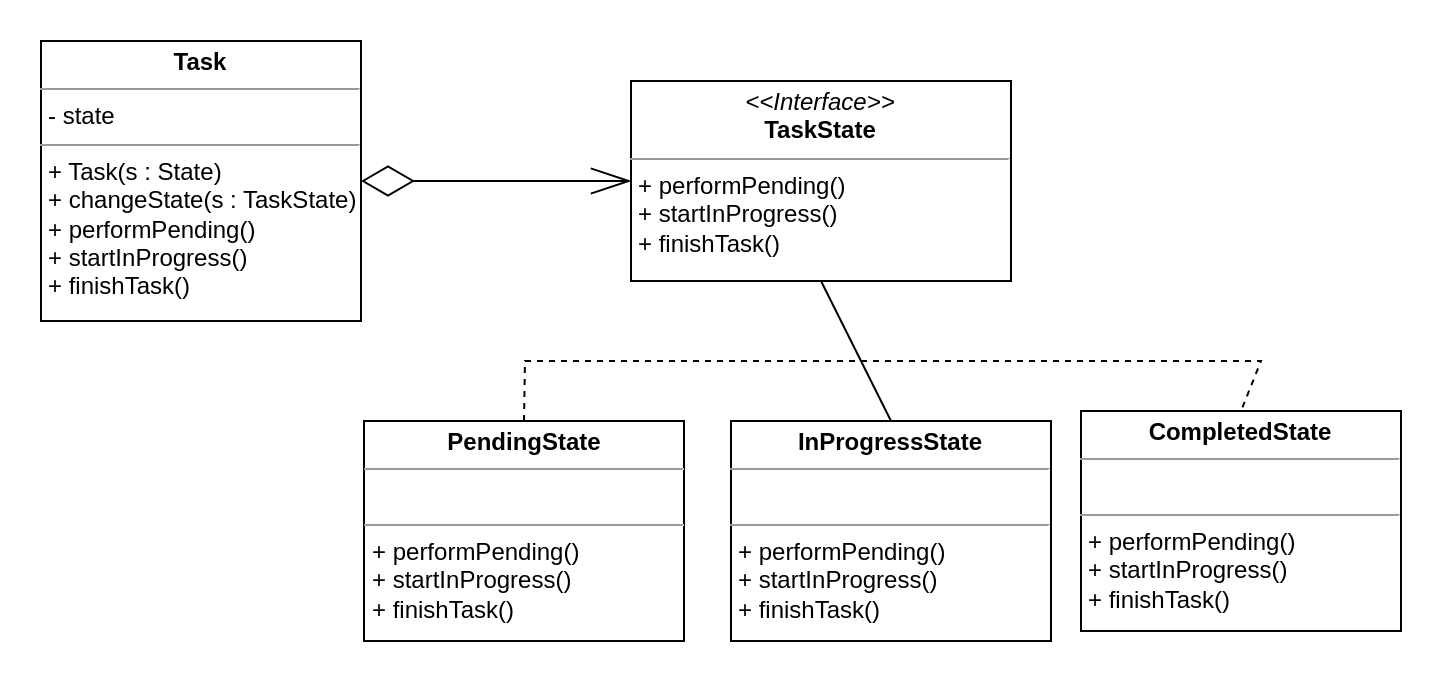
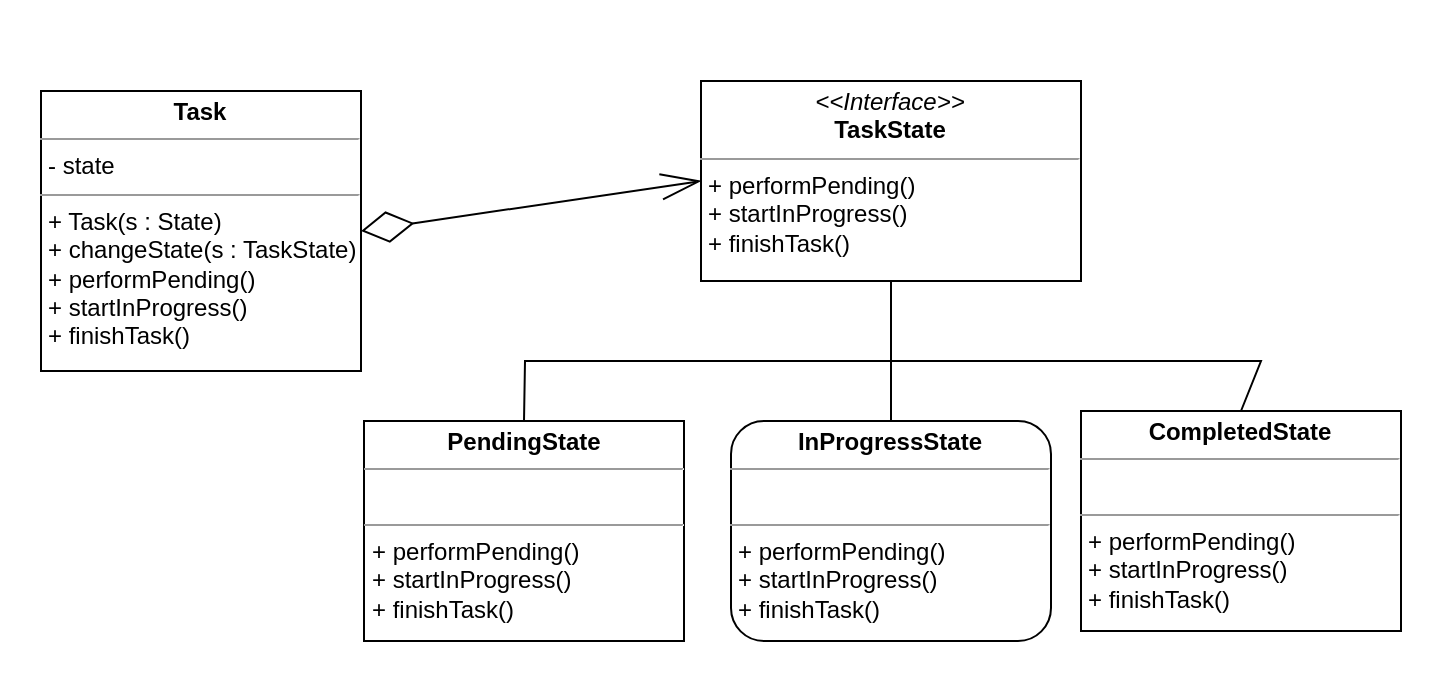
node "Task - state + Task(s : State) + changeState(s : TaskState) + performPending() + startInProgress() + finishTask()": moved (201, 181) -> (201, 231)
node "<<Interface>> TaskState + performPending() + startInProgress() + finishTask()": moved (821, 181) -> (891, 181)
edge "CompletedState + performPending() + startInProgress() + finishTask()" -- "PendingState + performPending() + startInProgress() + finishTask()": style dashed -> solid
node "InProgressState + performPending() + startInProgress() + finishTask()": shape rectangle -> rounded rectangle
